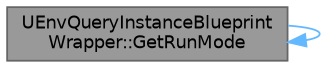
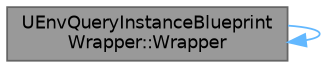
node "UEnvQueryInstanceBlueprint Wrapper::GetRunMode": label "UEnvQueryInstanceBlueprint Wrapper::GetRunMode" -> "UEnvQueryInstanceBlueprint Wrapper::Wrapper"
